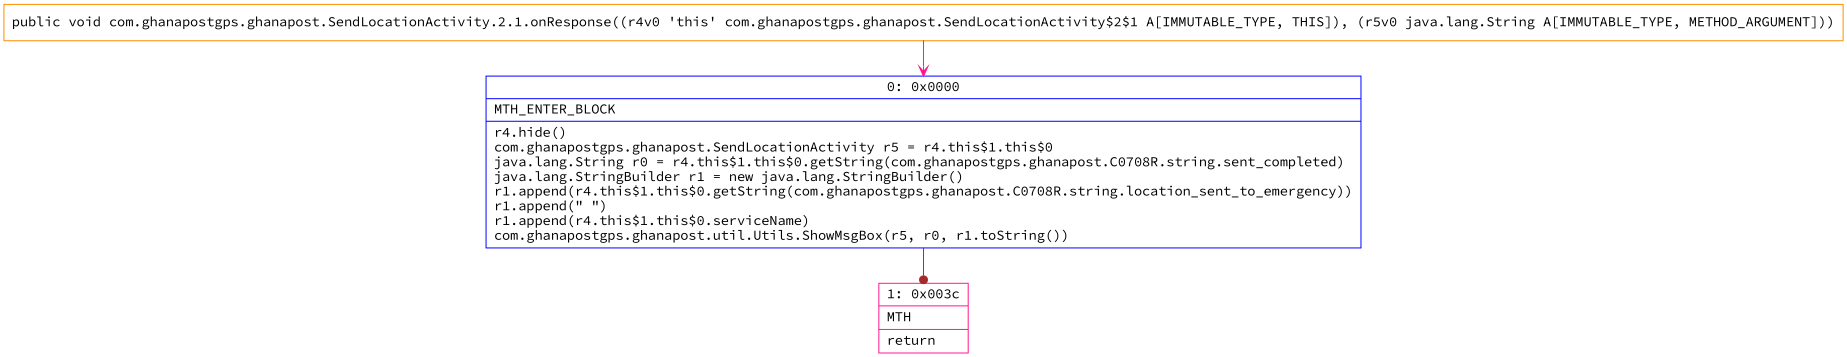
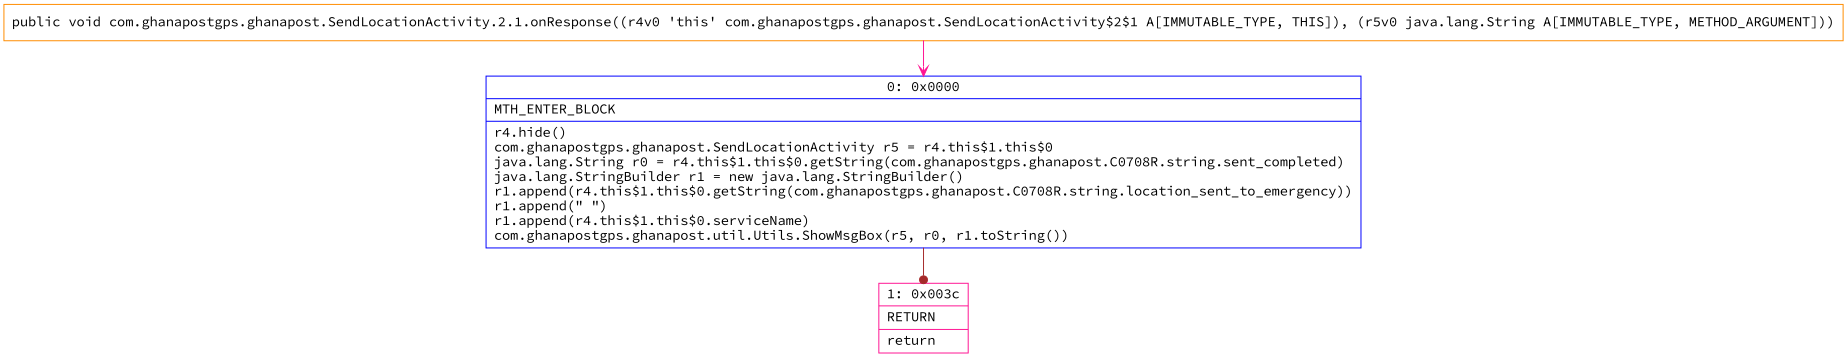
node "1: 0x003c": text "MTH" -> "RETURN"
